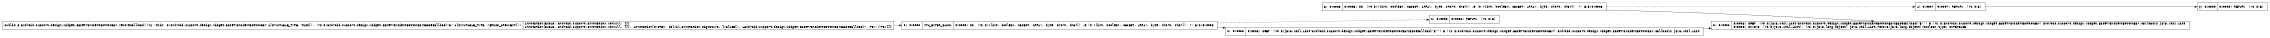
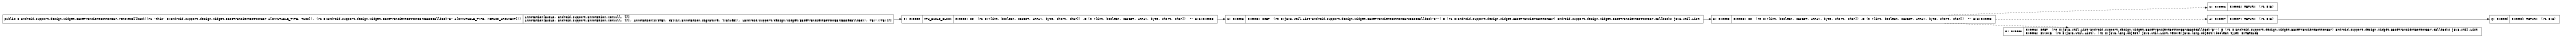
edge "3: 0x0005" -> "5: 0x0008": style solid -> dashed
edge "0: 0x0000" -> "1: 0x0002": now "3: 0x0005" -> "1: 0x0002"
node "0: 0x0000": text "MTH_ENTER_BLOCK" -> "MTH_BUILD_BLOCK"
edge "2: 0x0003" -> "5: 0x0008": now "2: 0x0003" -> "3: 0x0005"
